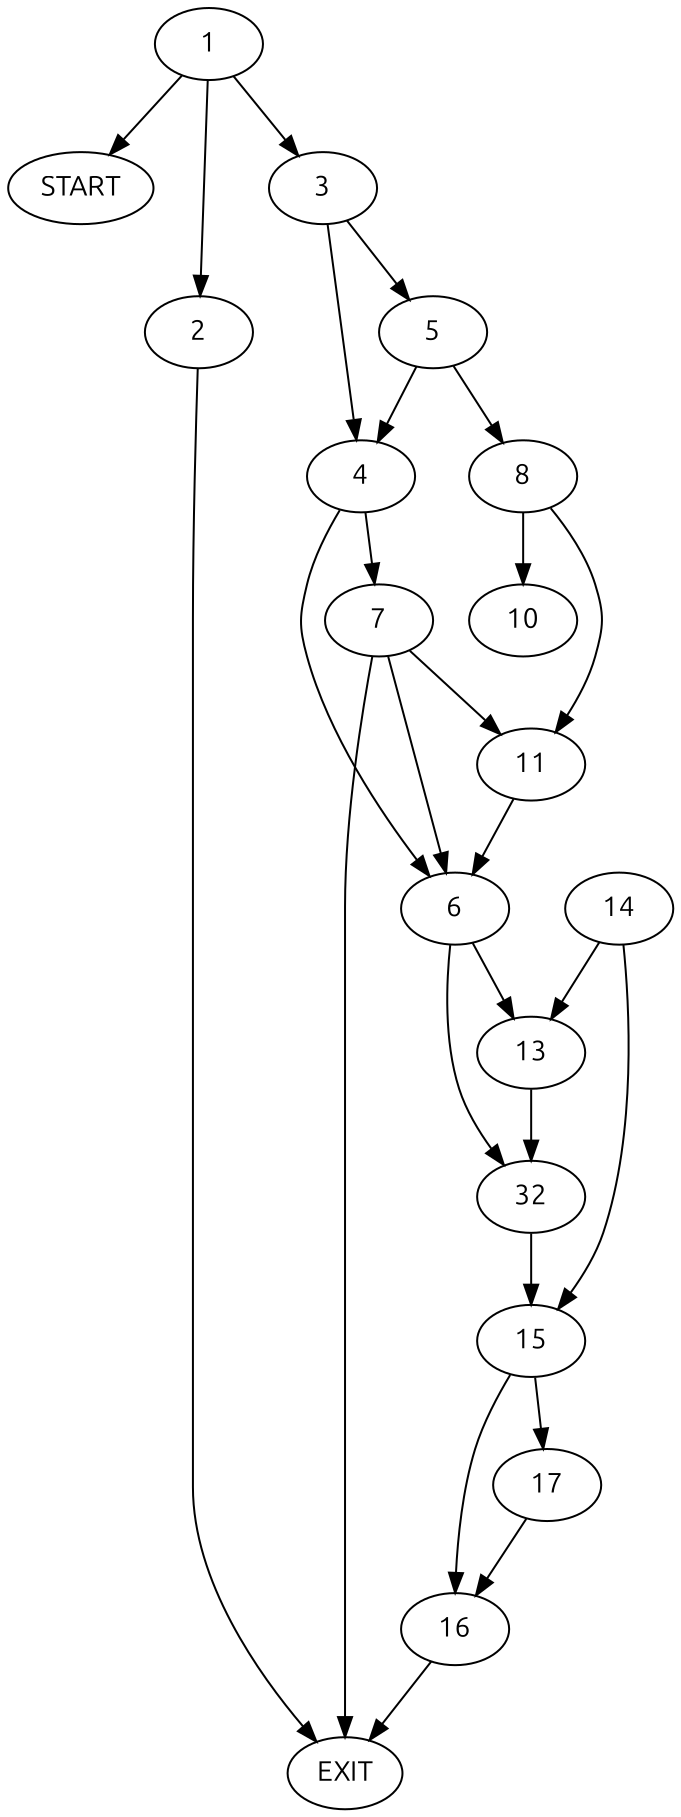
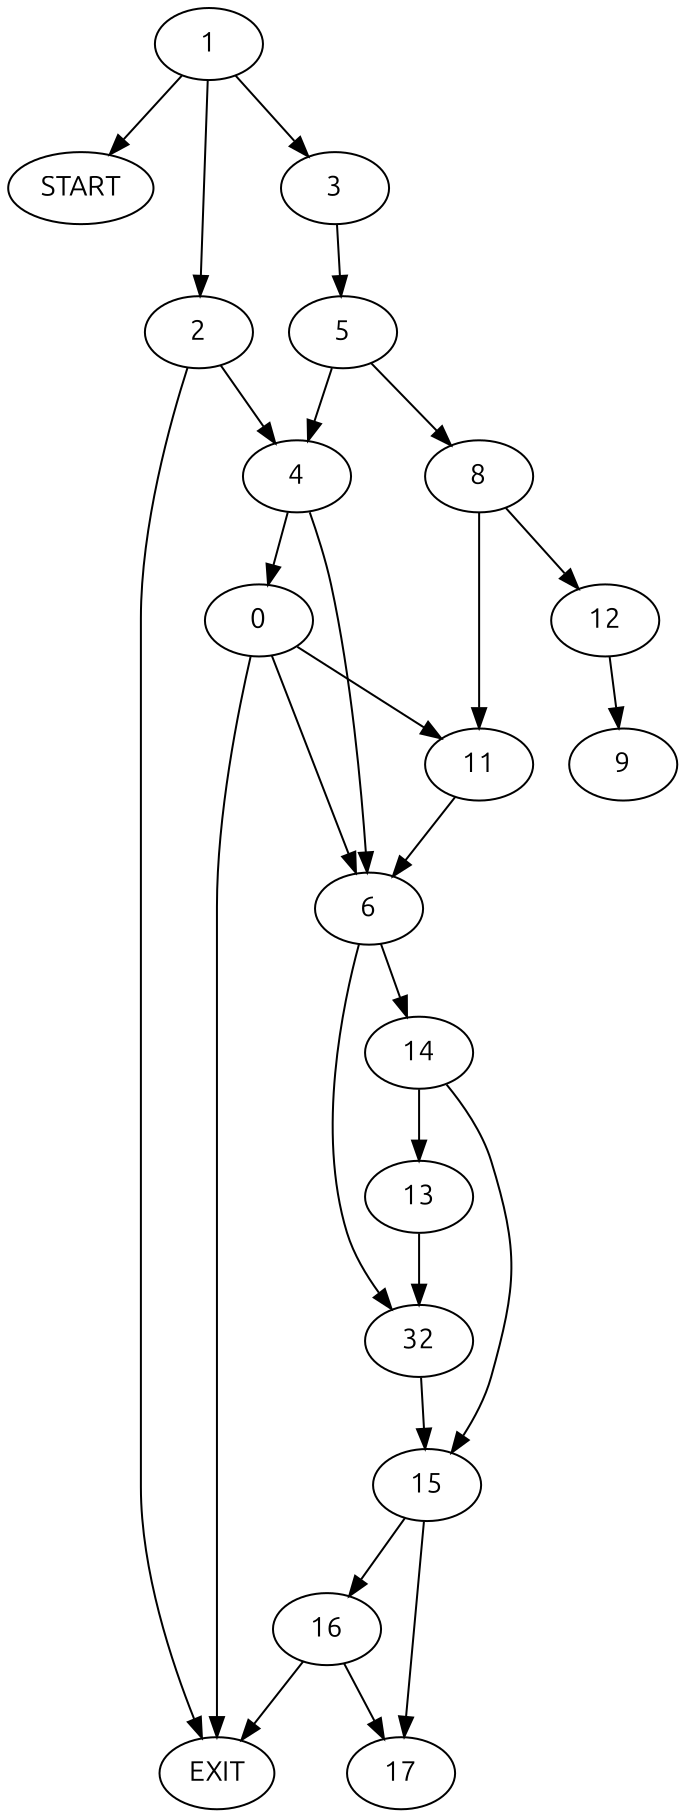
edge "3" -> "4": now "2" -> "4"
node "7": label "7" -> "0"
node "10": label "10" -> "12"
node "9": added
edge "6" -> "13": now "6" -> "14"
edge "17" -> "16": reversed
